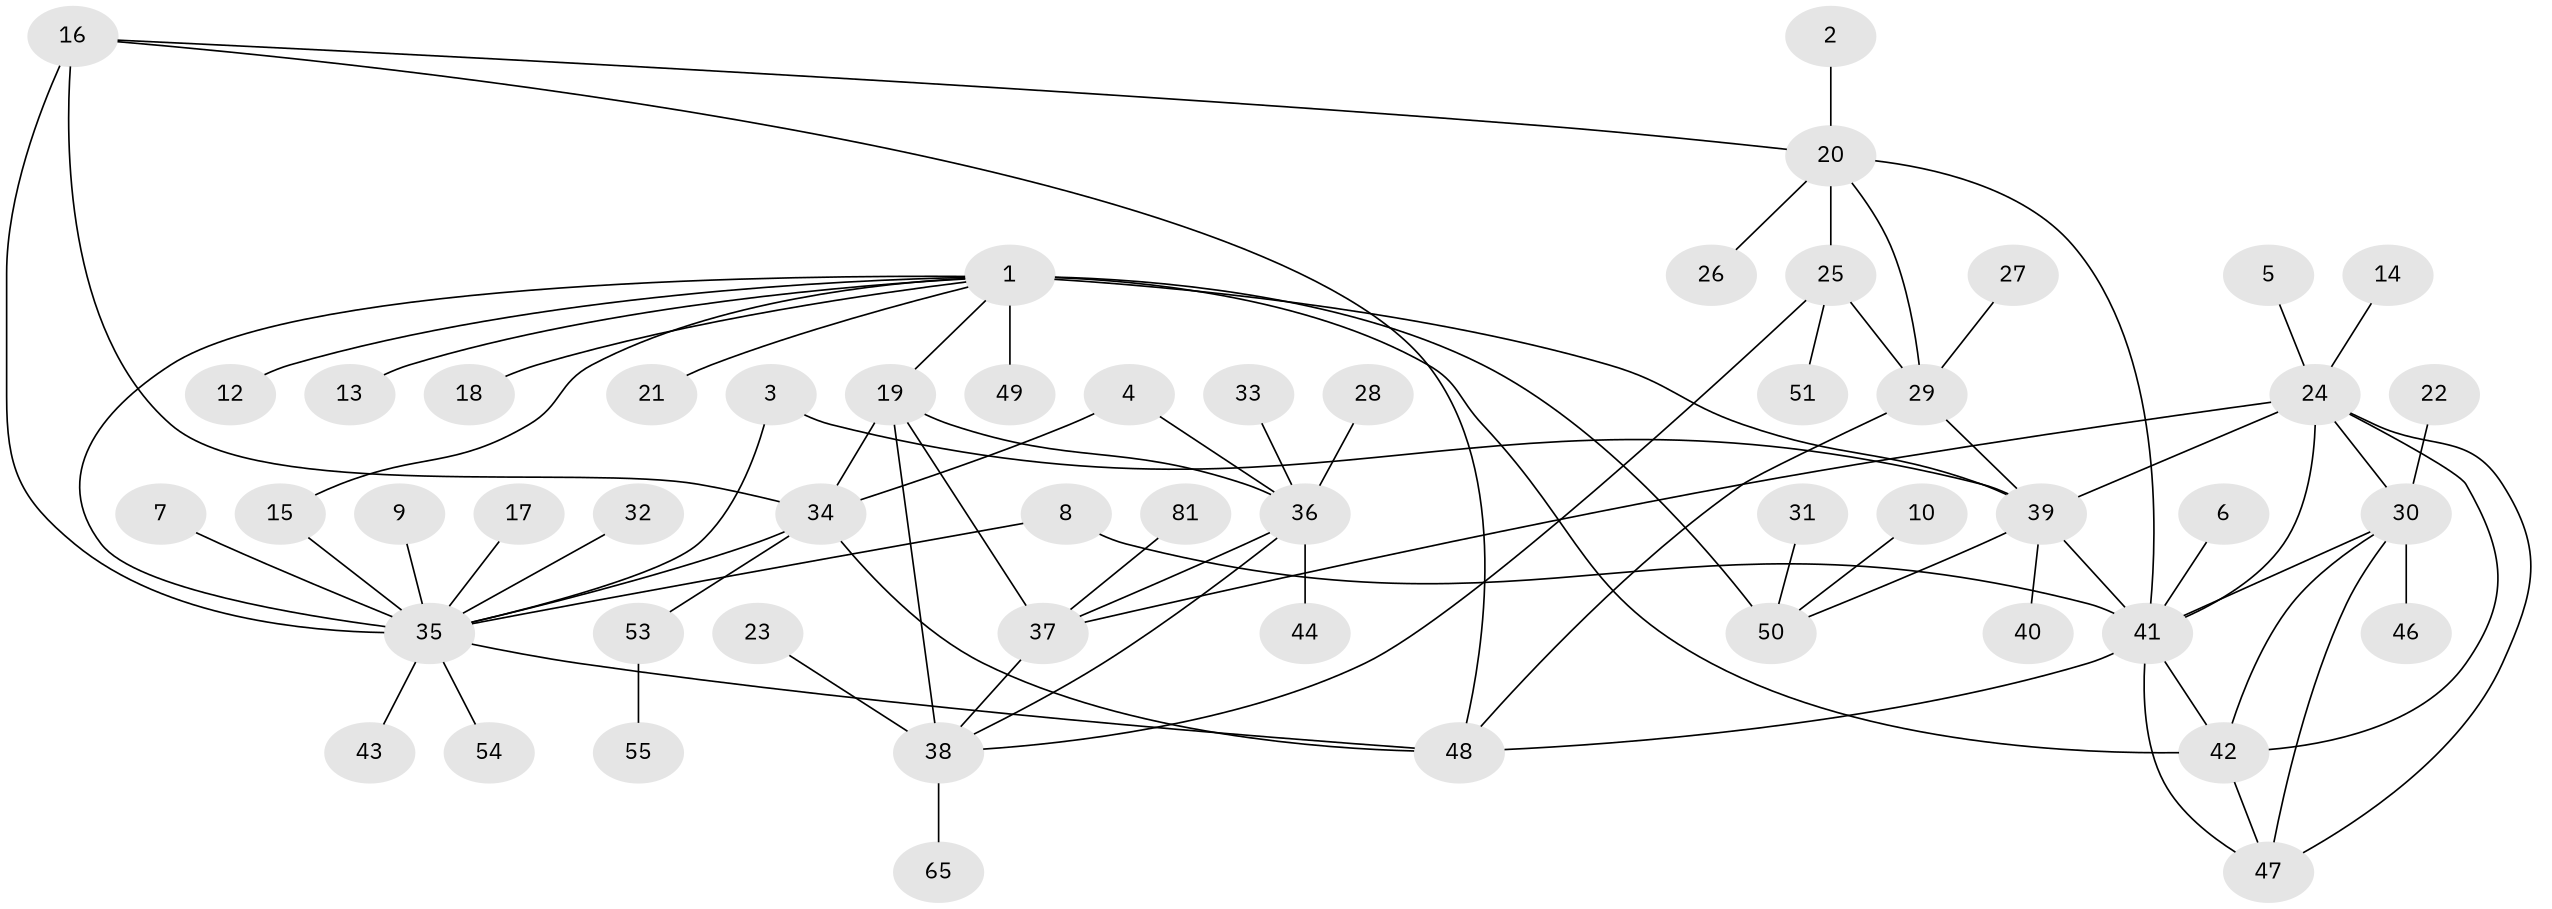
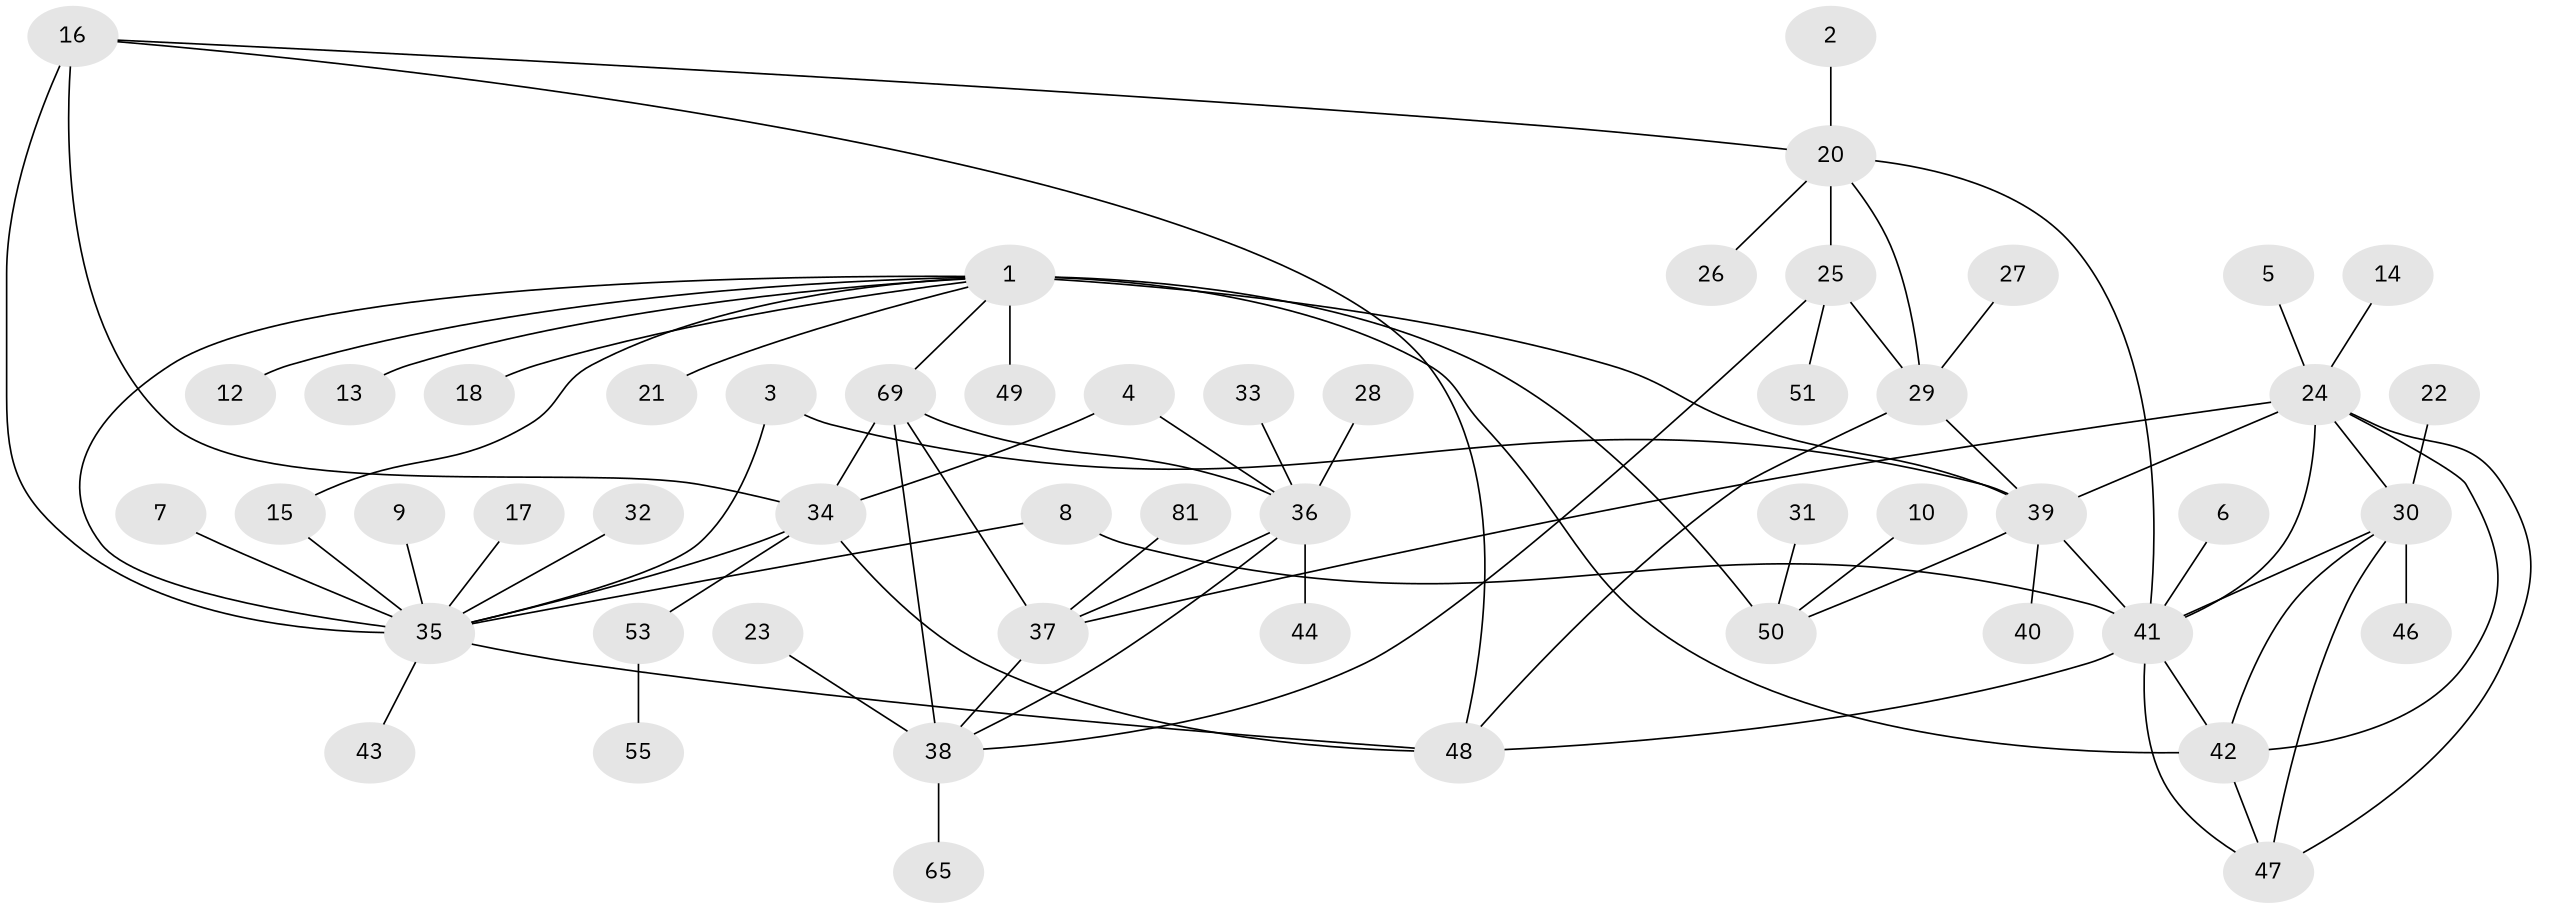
node "19": label "19" -> "69"
node "54": removed
